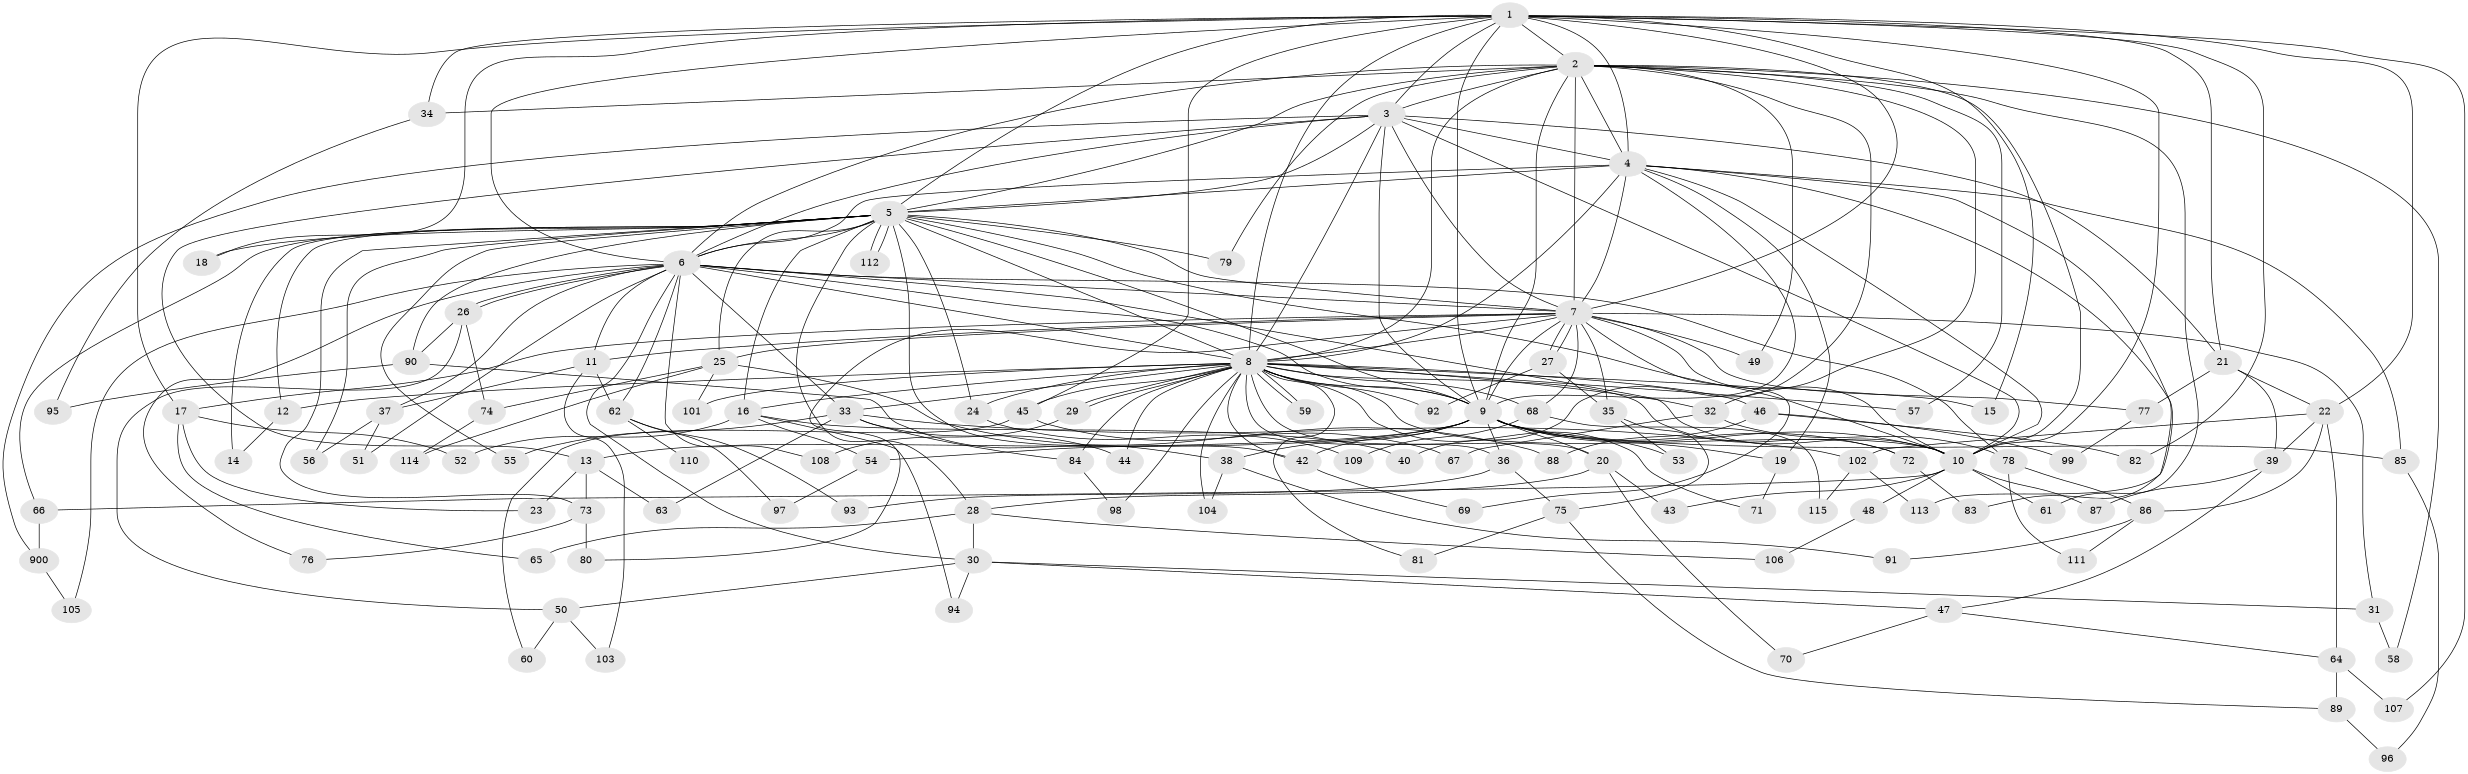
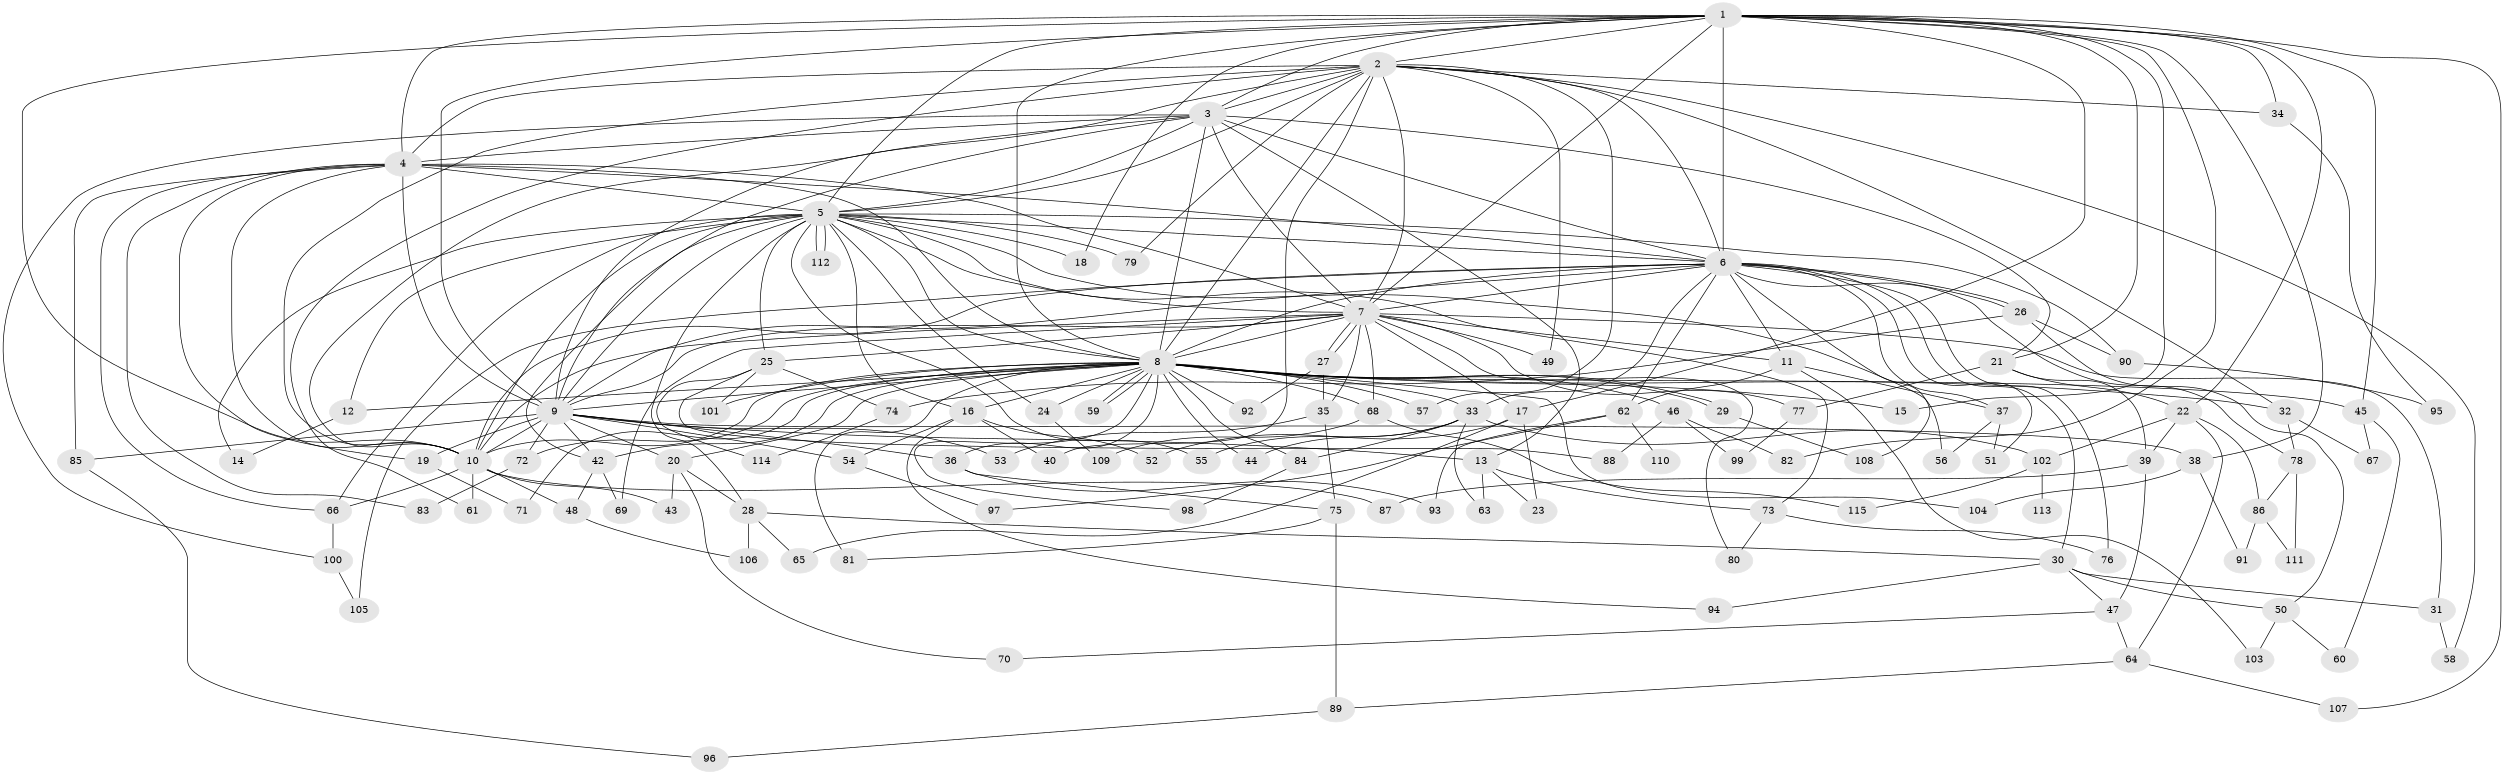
edge "4" -- "113": now "4" -- "66"
edge "90" -- "38": now "1" -- "38"
edge "42" -- "48": added
node "900": label "900" -> "100"
